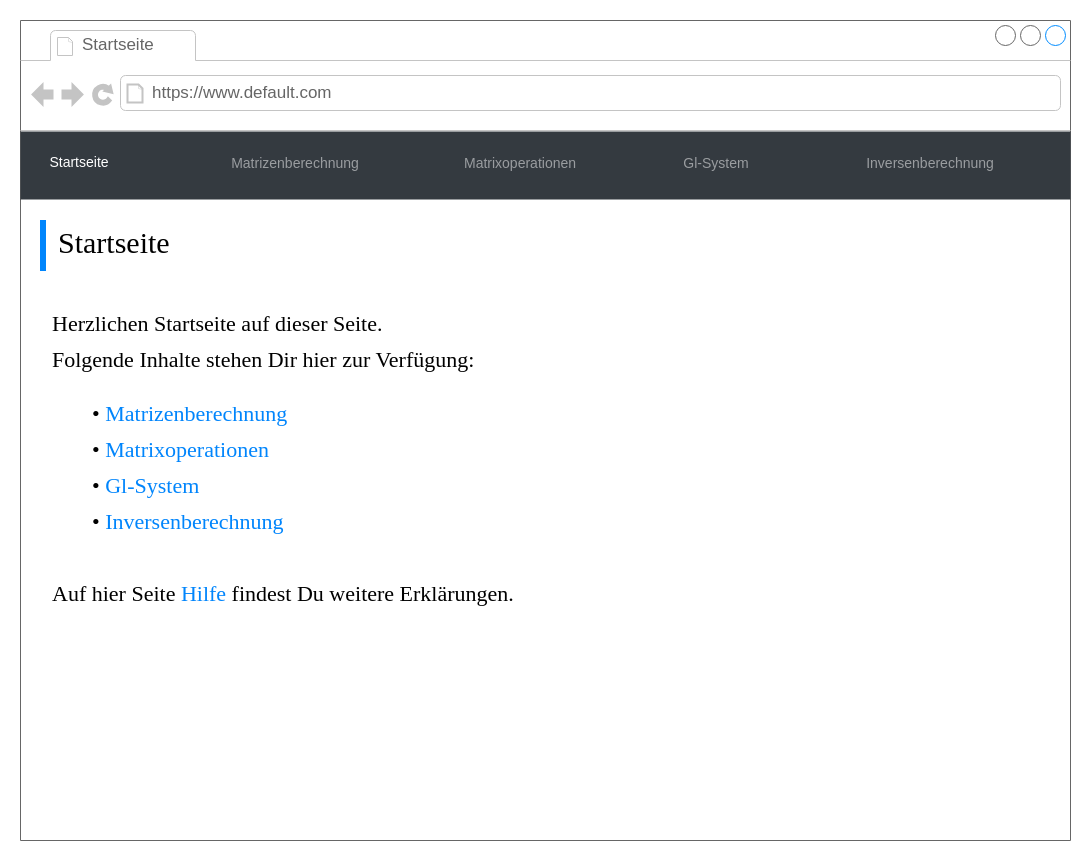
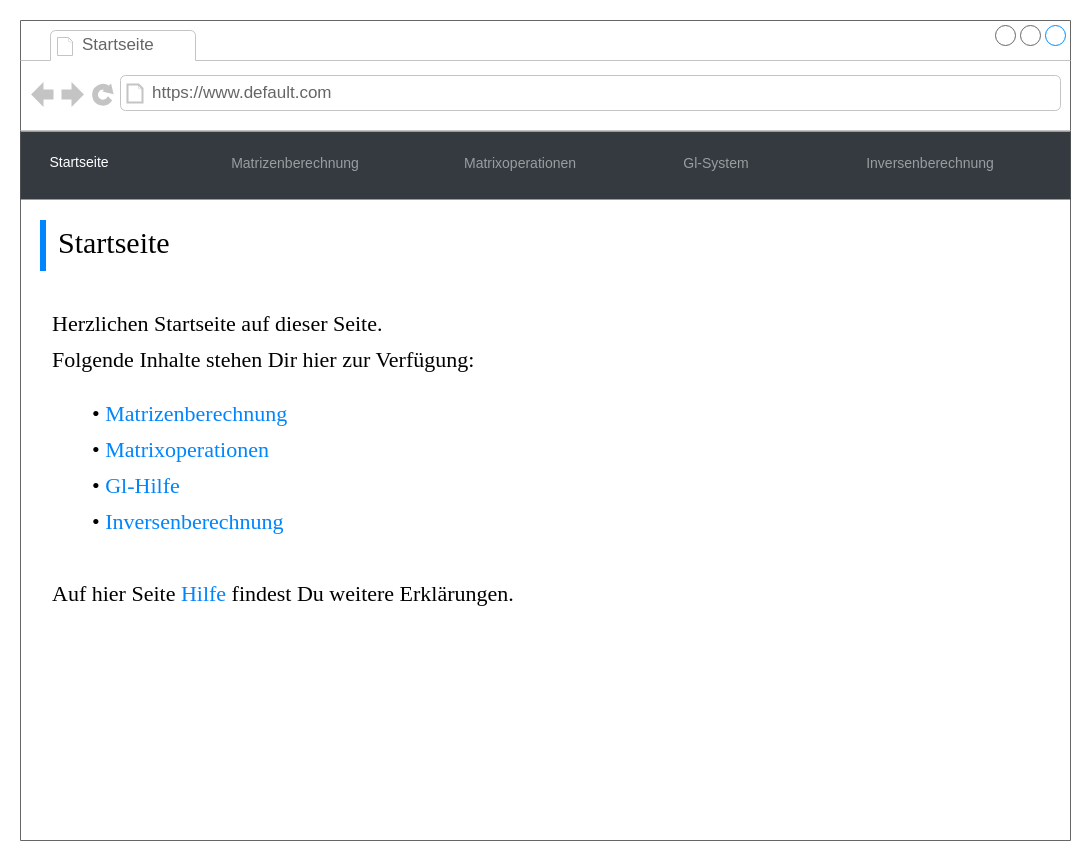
node "• Matrizenberechnung • Matrixoperationen • Gl-System • Inversenberechnung": label "• Matrizenberechnung • Matrixoperationen • Gl-System • Inversenberechnung" -> "• Matrizenberechnung • Matrixoperationen • Gl-Hilfe • Inversenberechnung"
